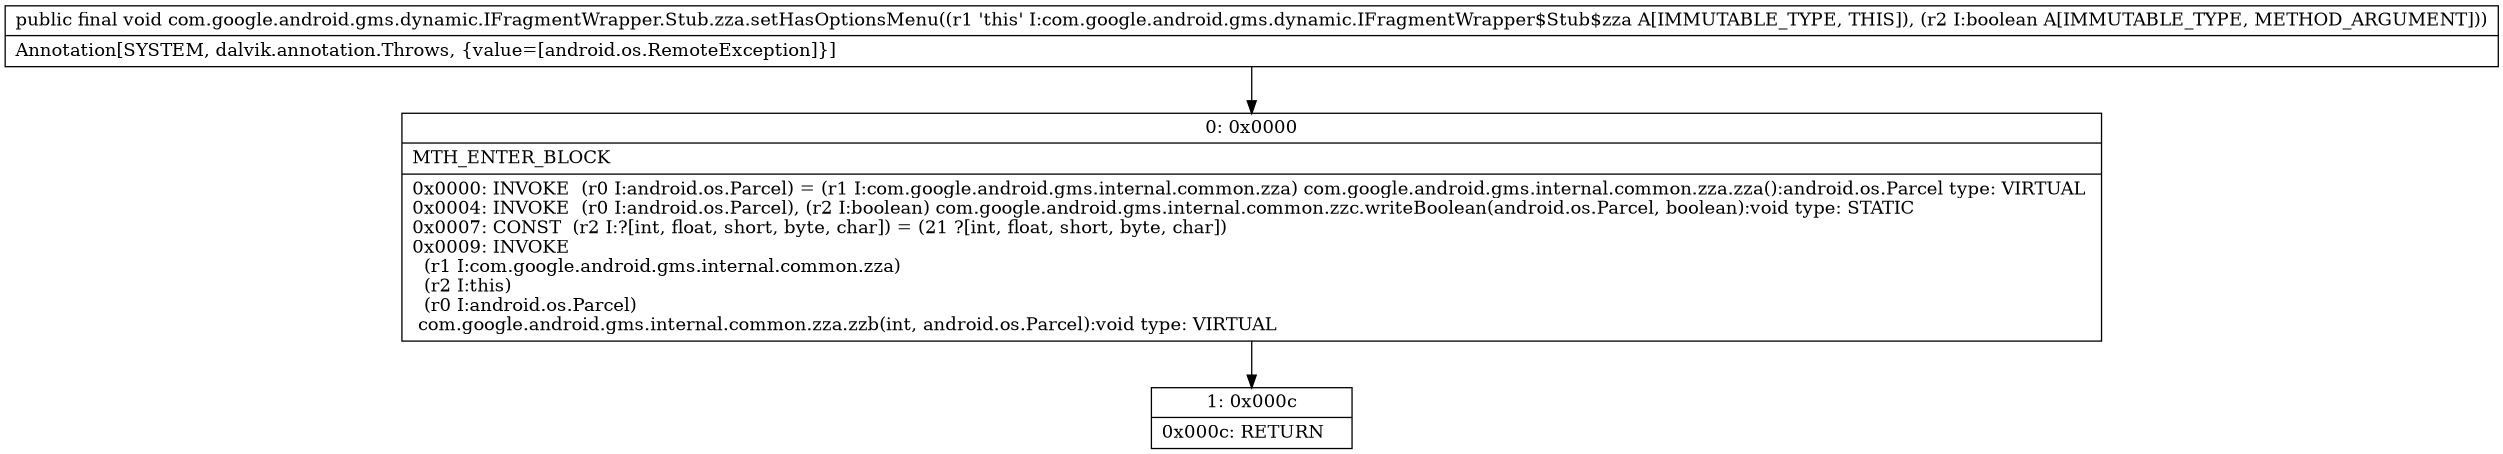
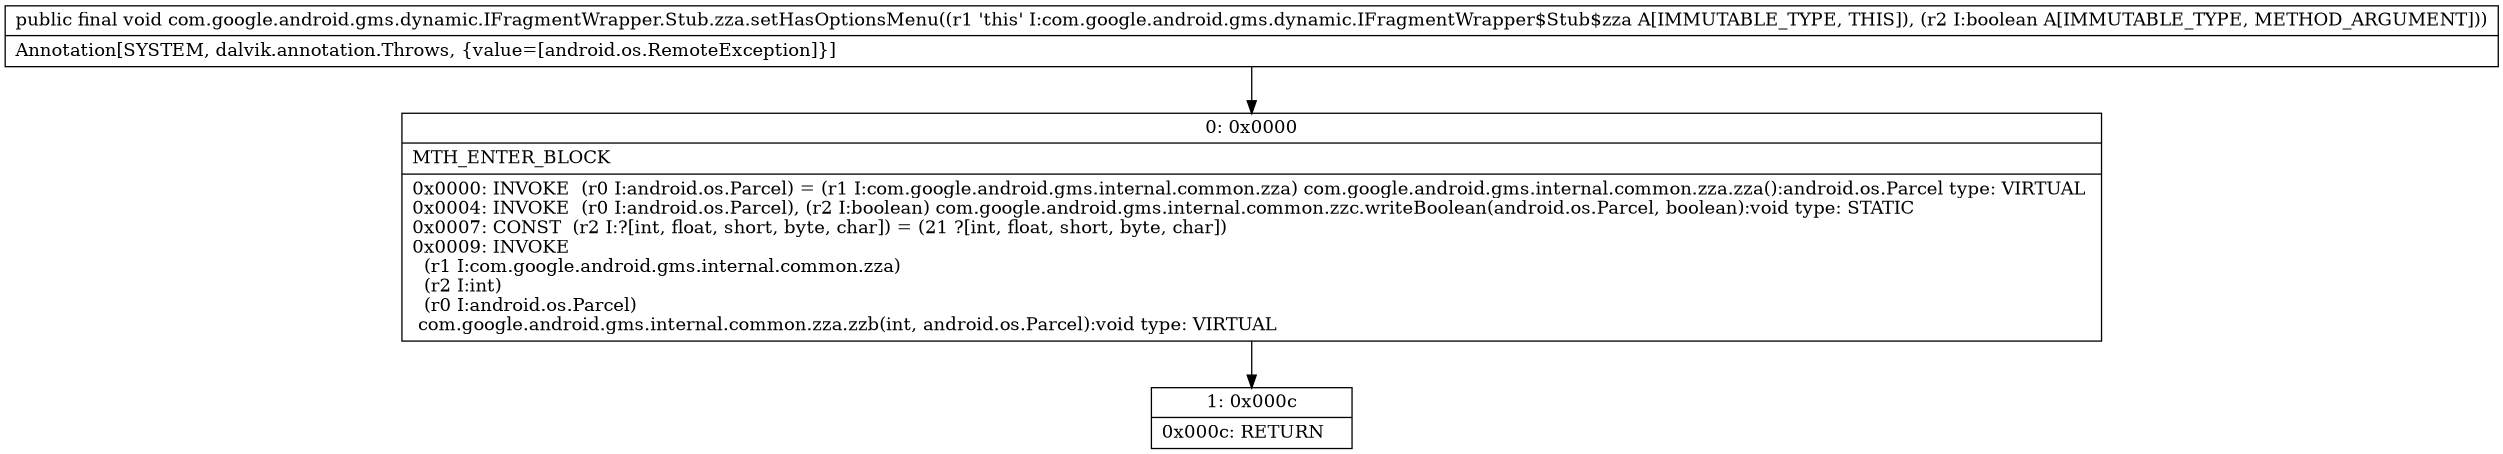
node "0: 0x0000": text "(r2 I:this)" -> "(r2 I:int)"
